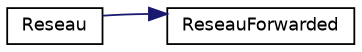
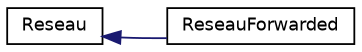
edge "Reseau" -> "ReseauForwarded": reversed
